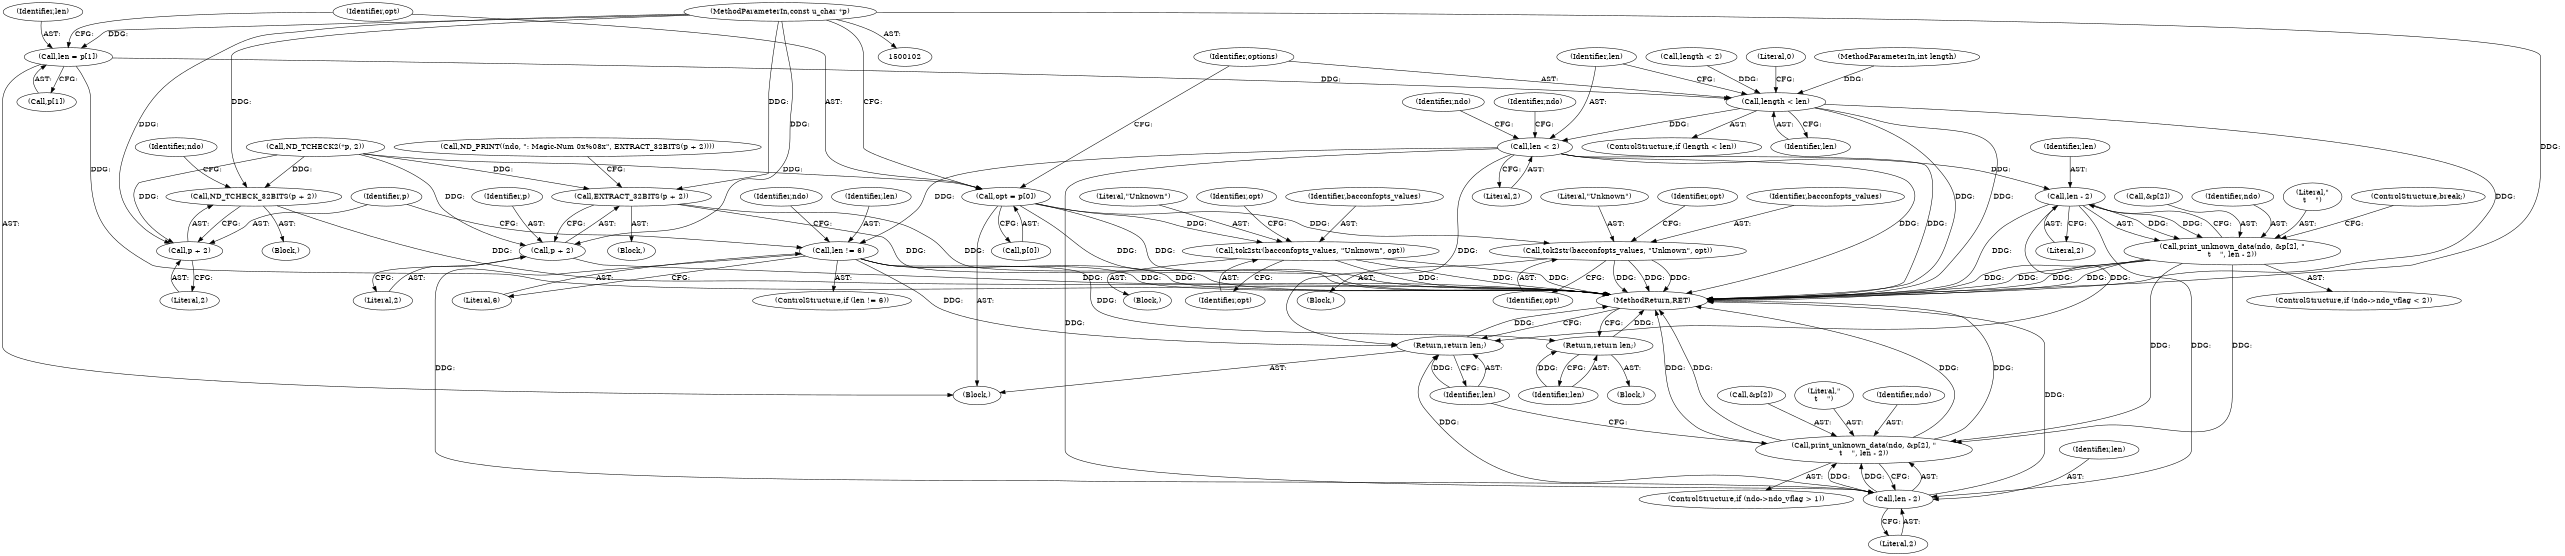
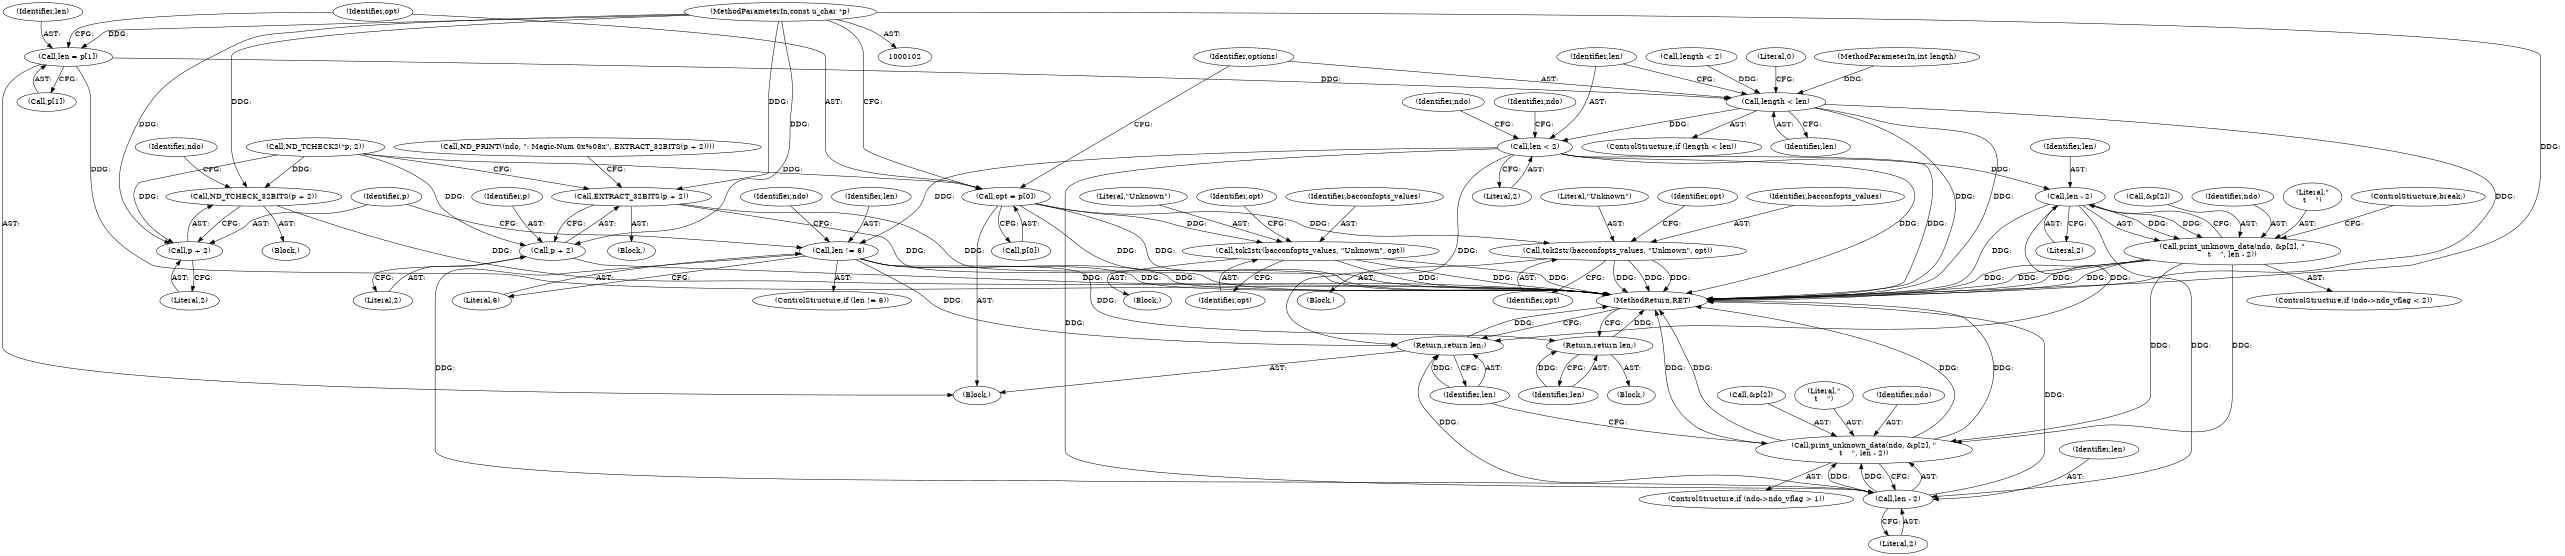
node "1500102": label "1500102" -> "1000102"
edge "(Call,ND_TCHECK2(*p, 2))" -> "(Call,EXTRACT_32BITS(p + 2))": label "DDG: " -> "CFG: "
